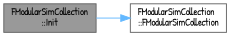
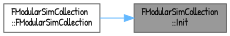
edge "FModularSimCollection ::Init" -> "FModularSimCollection ::FModularSimCollection": reversed
